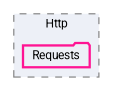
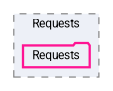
cluster "Http": label "Http" -> "Requests"
